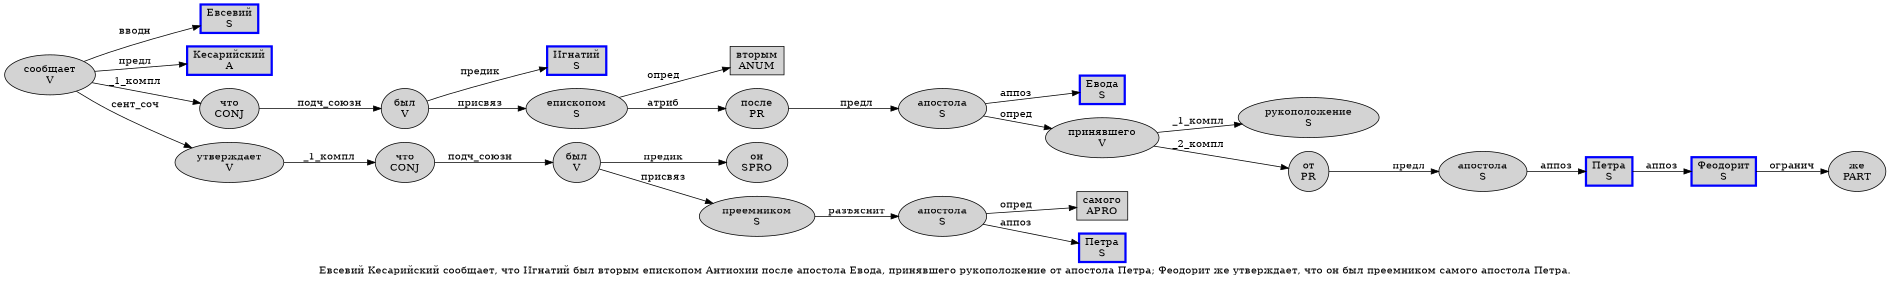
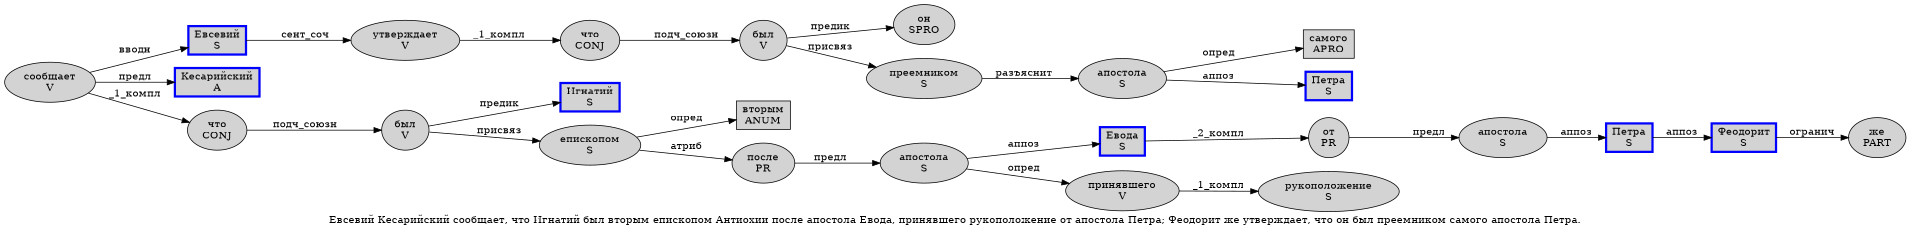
edge "сообщает V" -> "утверждает V": now "Евсевий S" -> "утверждает V"
edge "принявшего V" -> "от PR": now "Евода S" -> "от PR"
